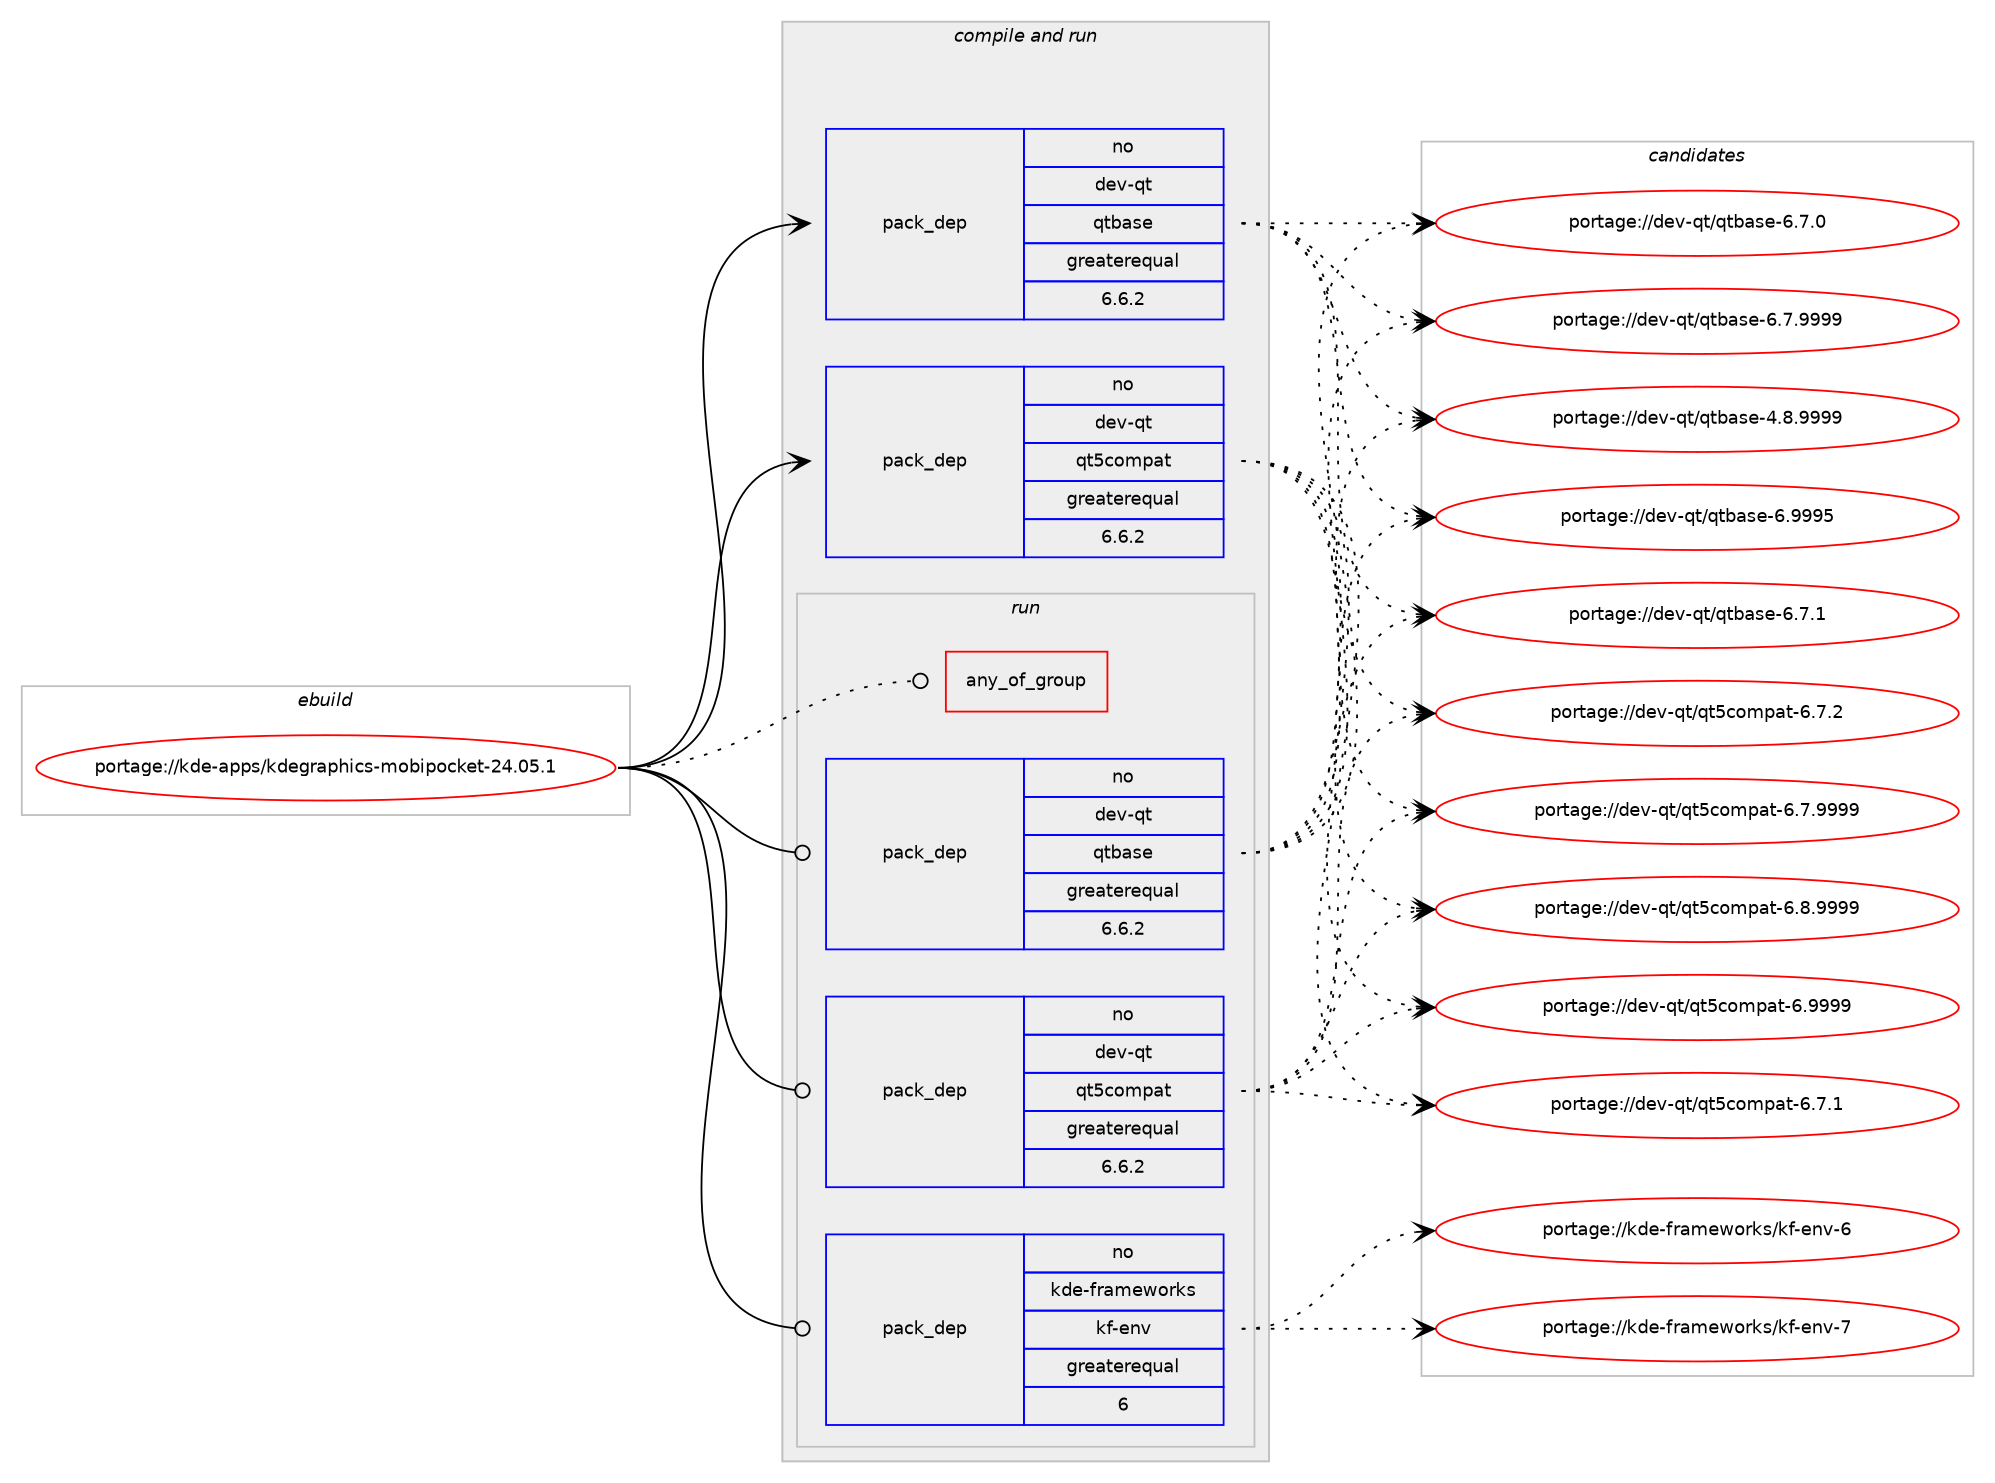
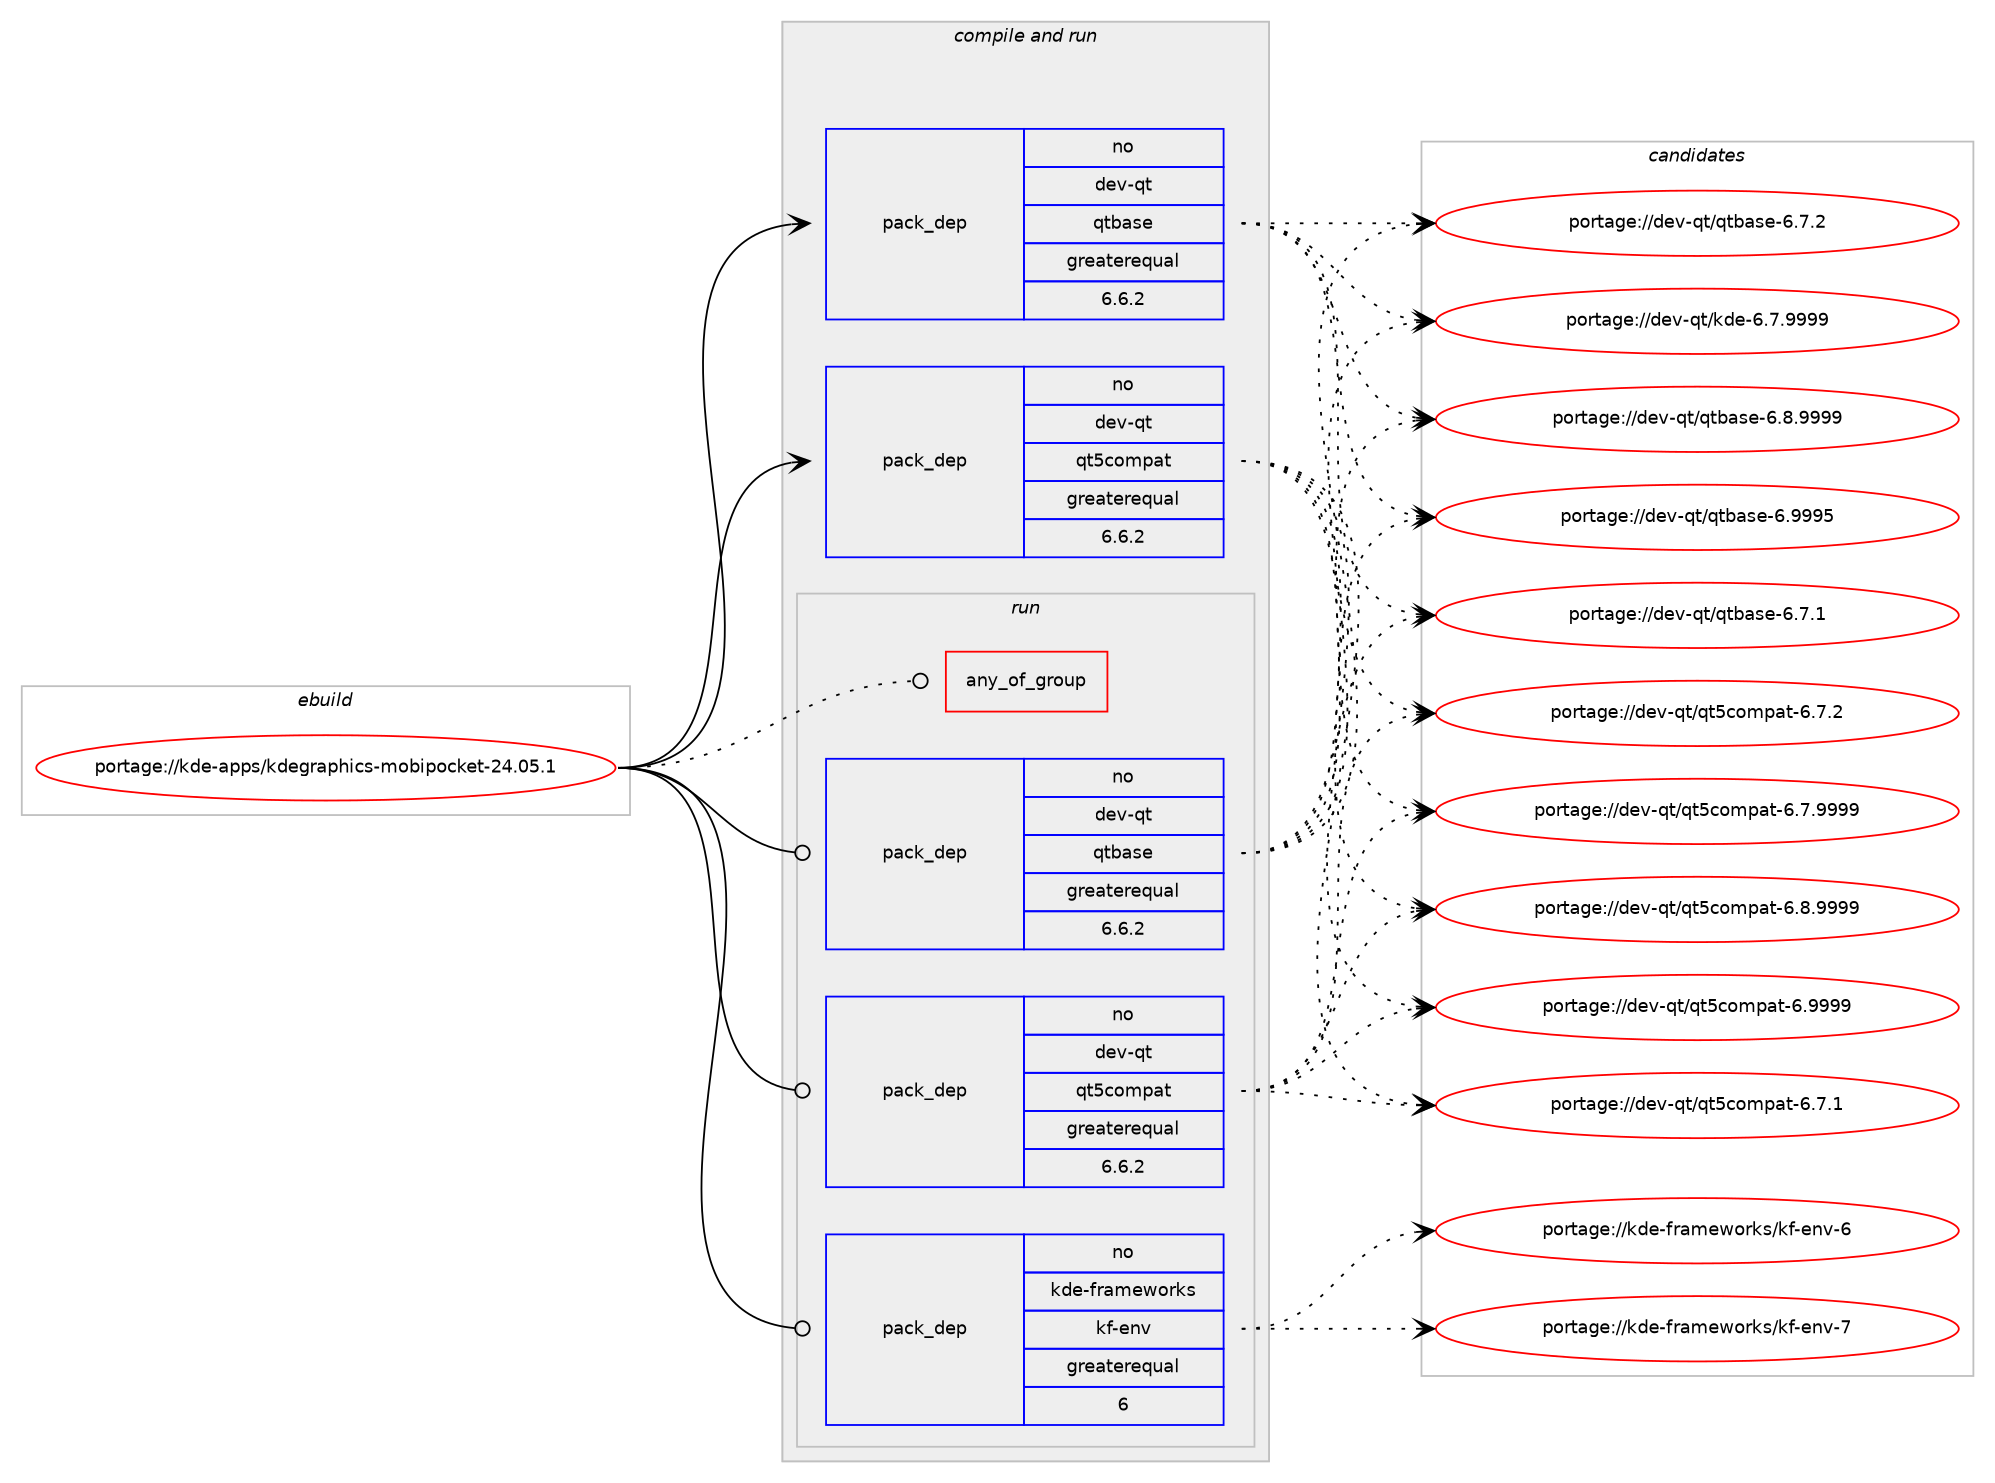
node "portage://dev-qt/qtbase-6.7.0": label "portage://dev-qt/qtbase-6.7.0" -> "portage://dev-qt/qtbase-6.7.2"
node "portage://dev-qt/qtbase-6.7.9999": label "portage://dev-qt/qtbase-6.7.9999" -> "portage://dev-qt/kde-6.7.9999"
node "portage://dev-qt/qtbase-4.8.9999": label "portage://dev-qt/qtbase-4.8.9999" -> "portage://dev-qt/qtbase-6.8.9999"
